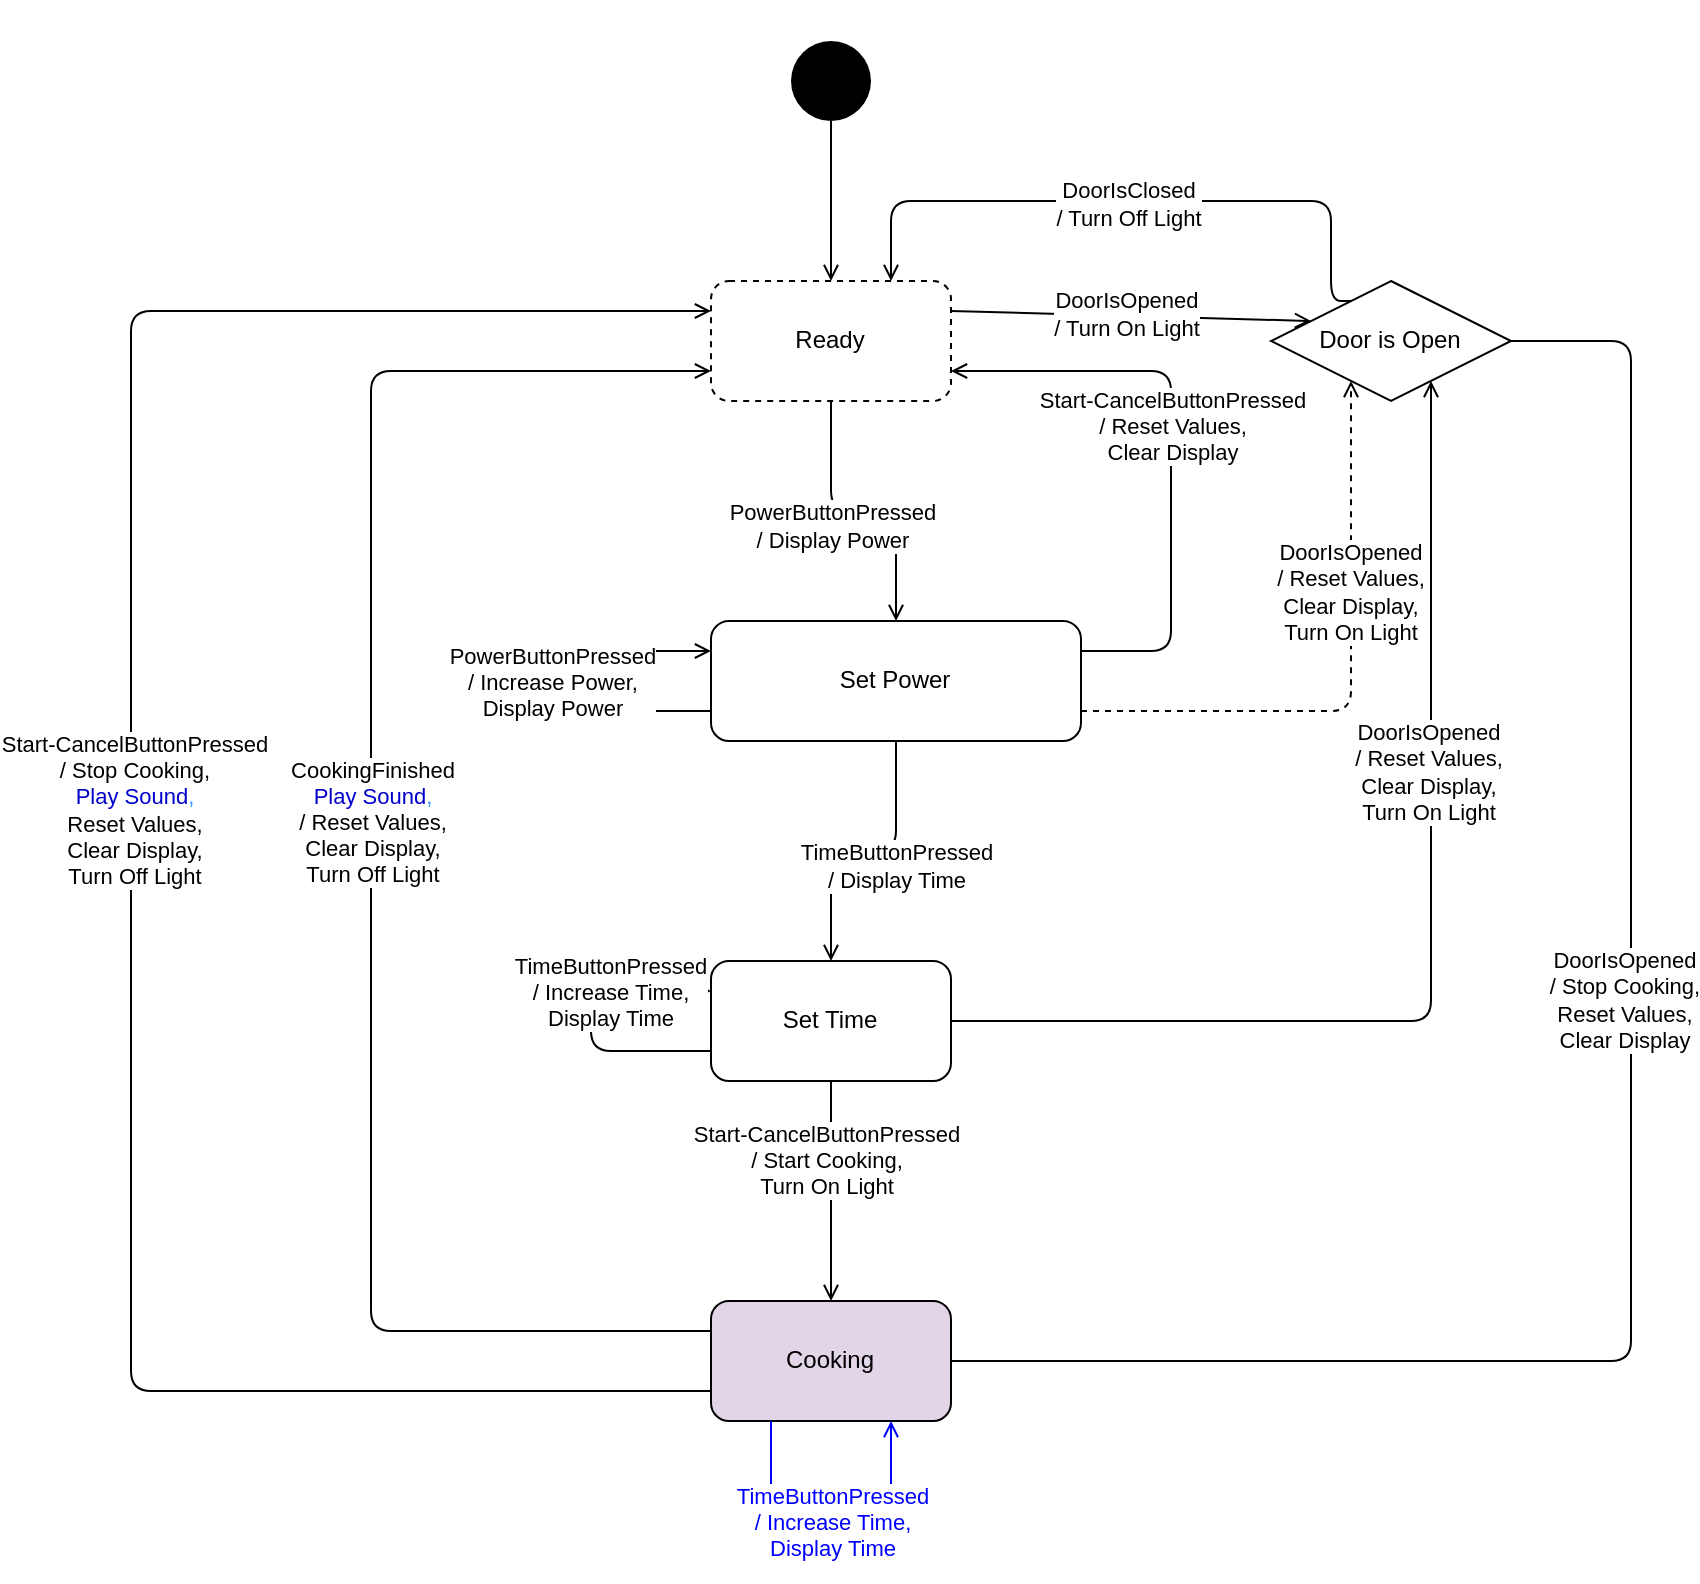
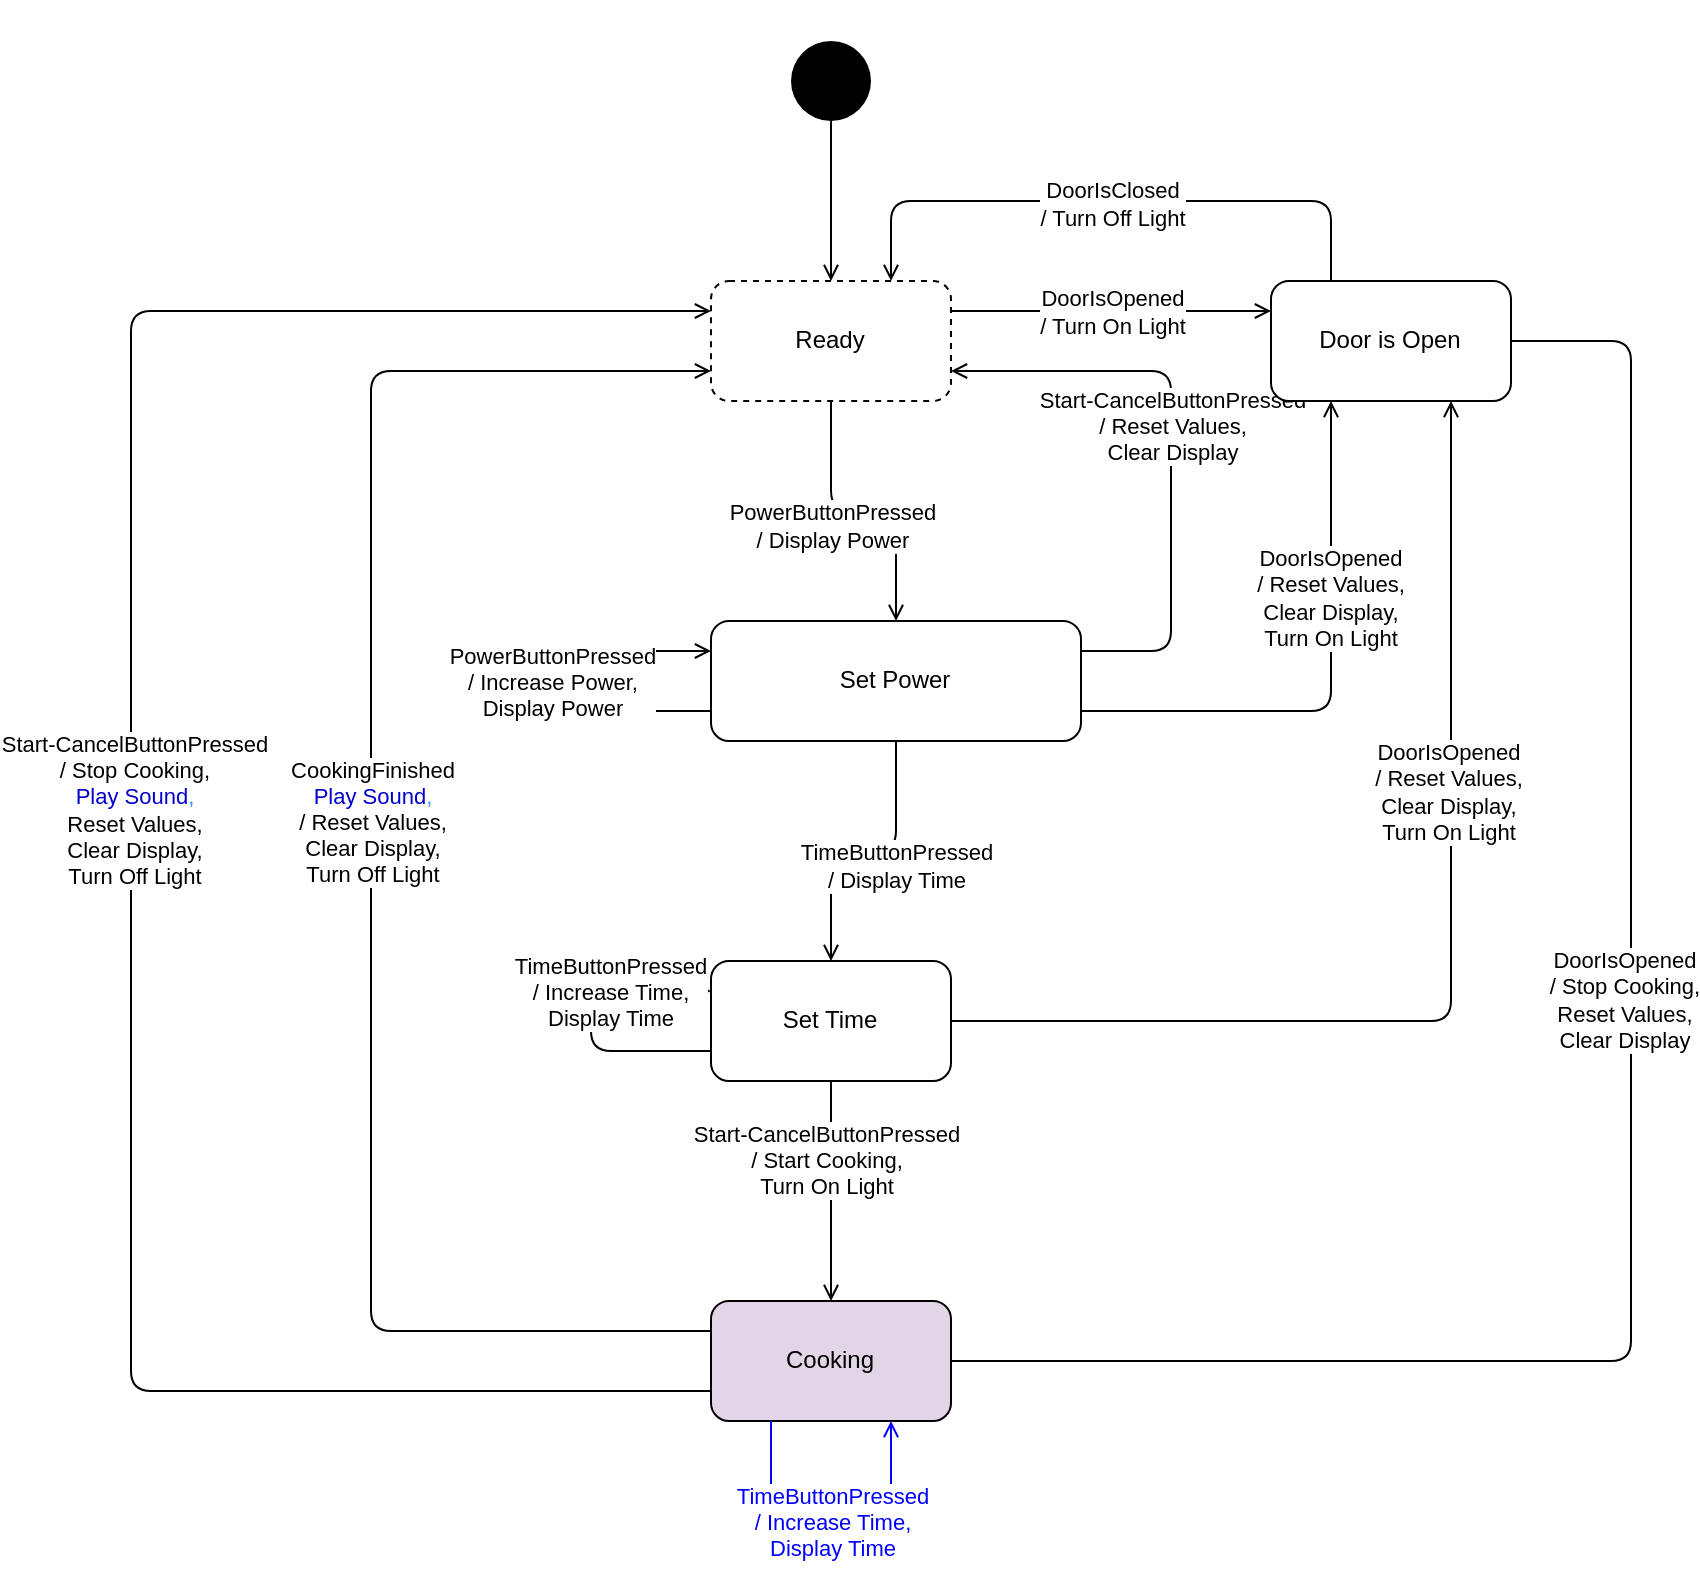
node "Door is Open": shape diamond -> rounded rectangle
edge "Set Power" -> "Door is Open": style dashed -> solid
